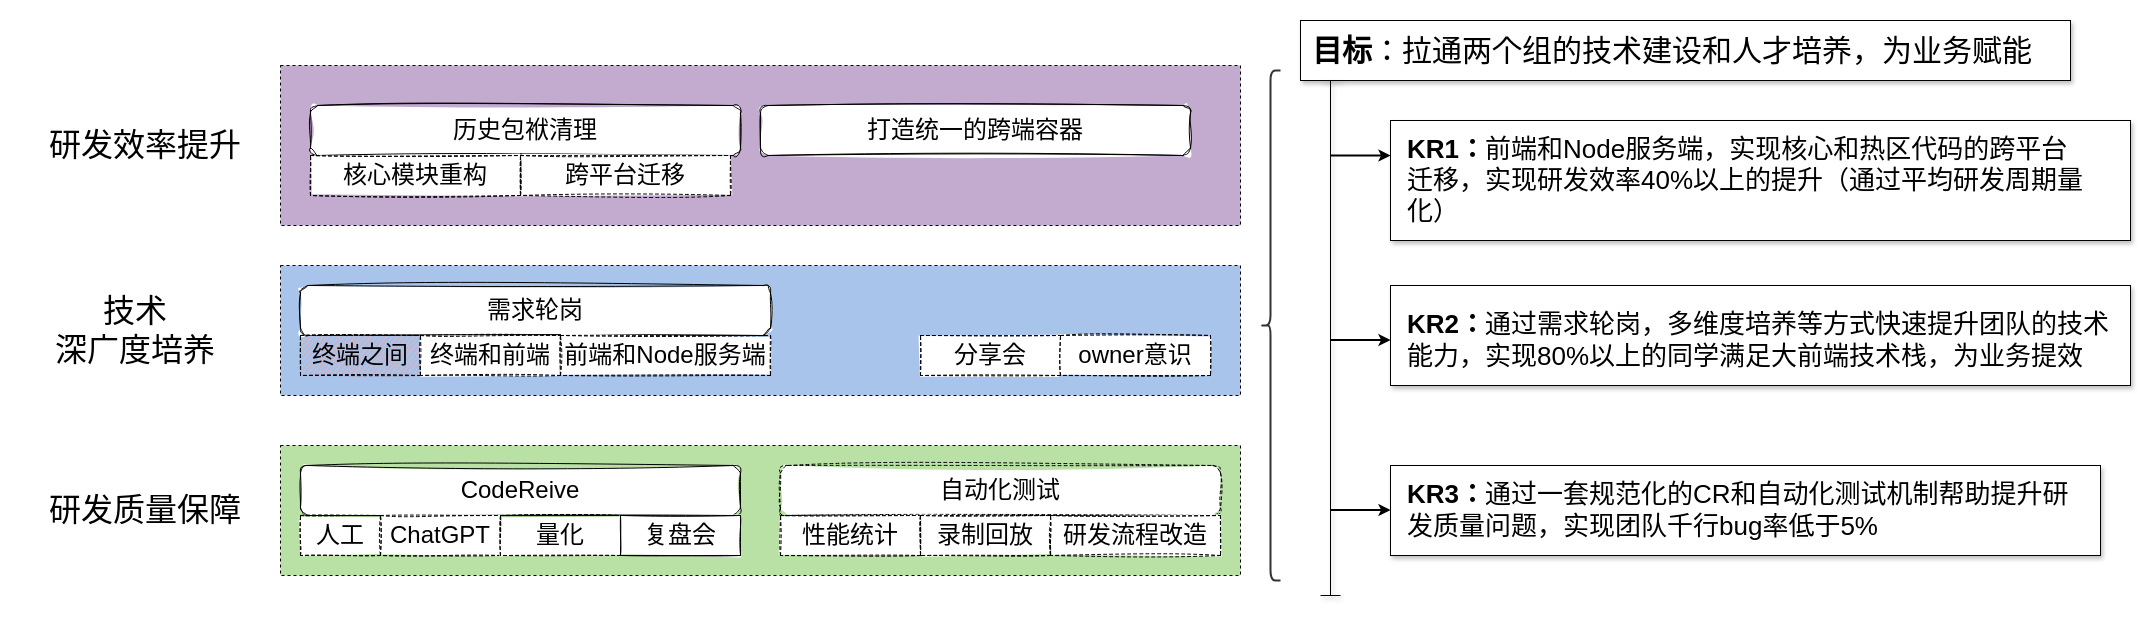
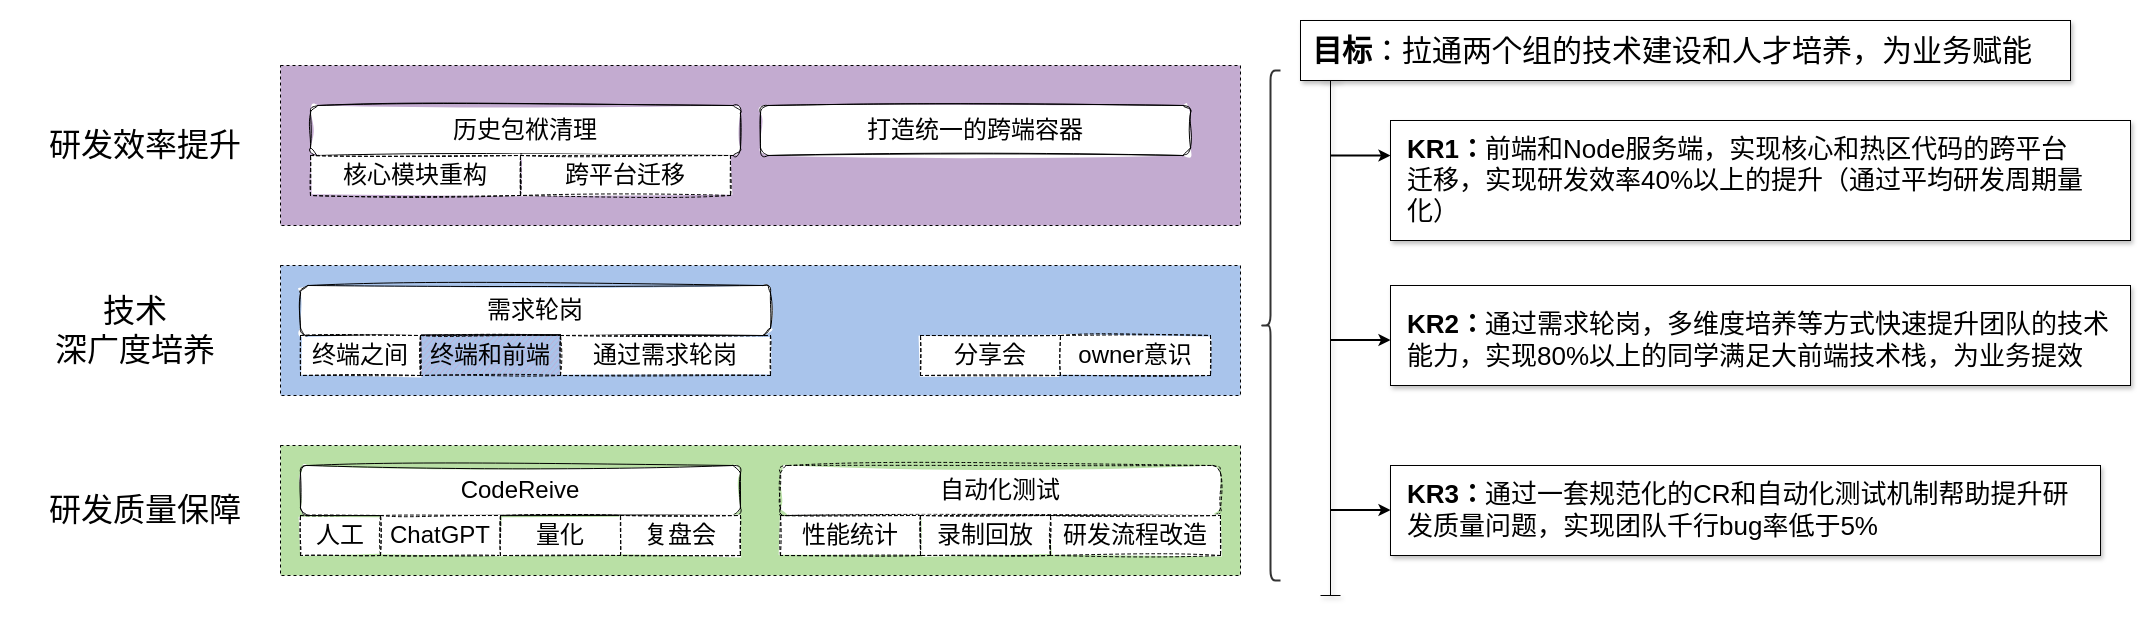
node "终端之间": fillcolor #f19c99 -> #ffffff
node "终端和前端": fillcolor #ffffff -> #c3abd0
node "前端和Node服务端": label "前端和Node服务端" -> "通过需求轮岗"
node "复盘会": style solid -> dashed
